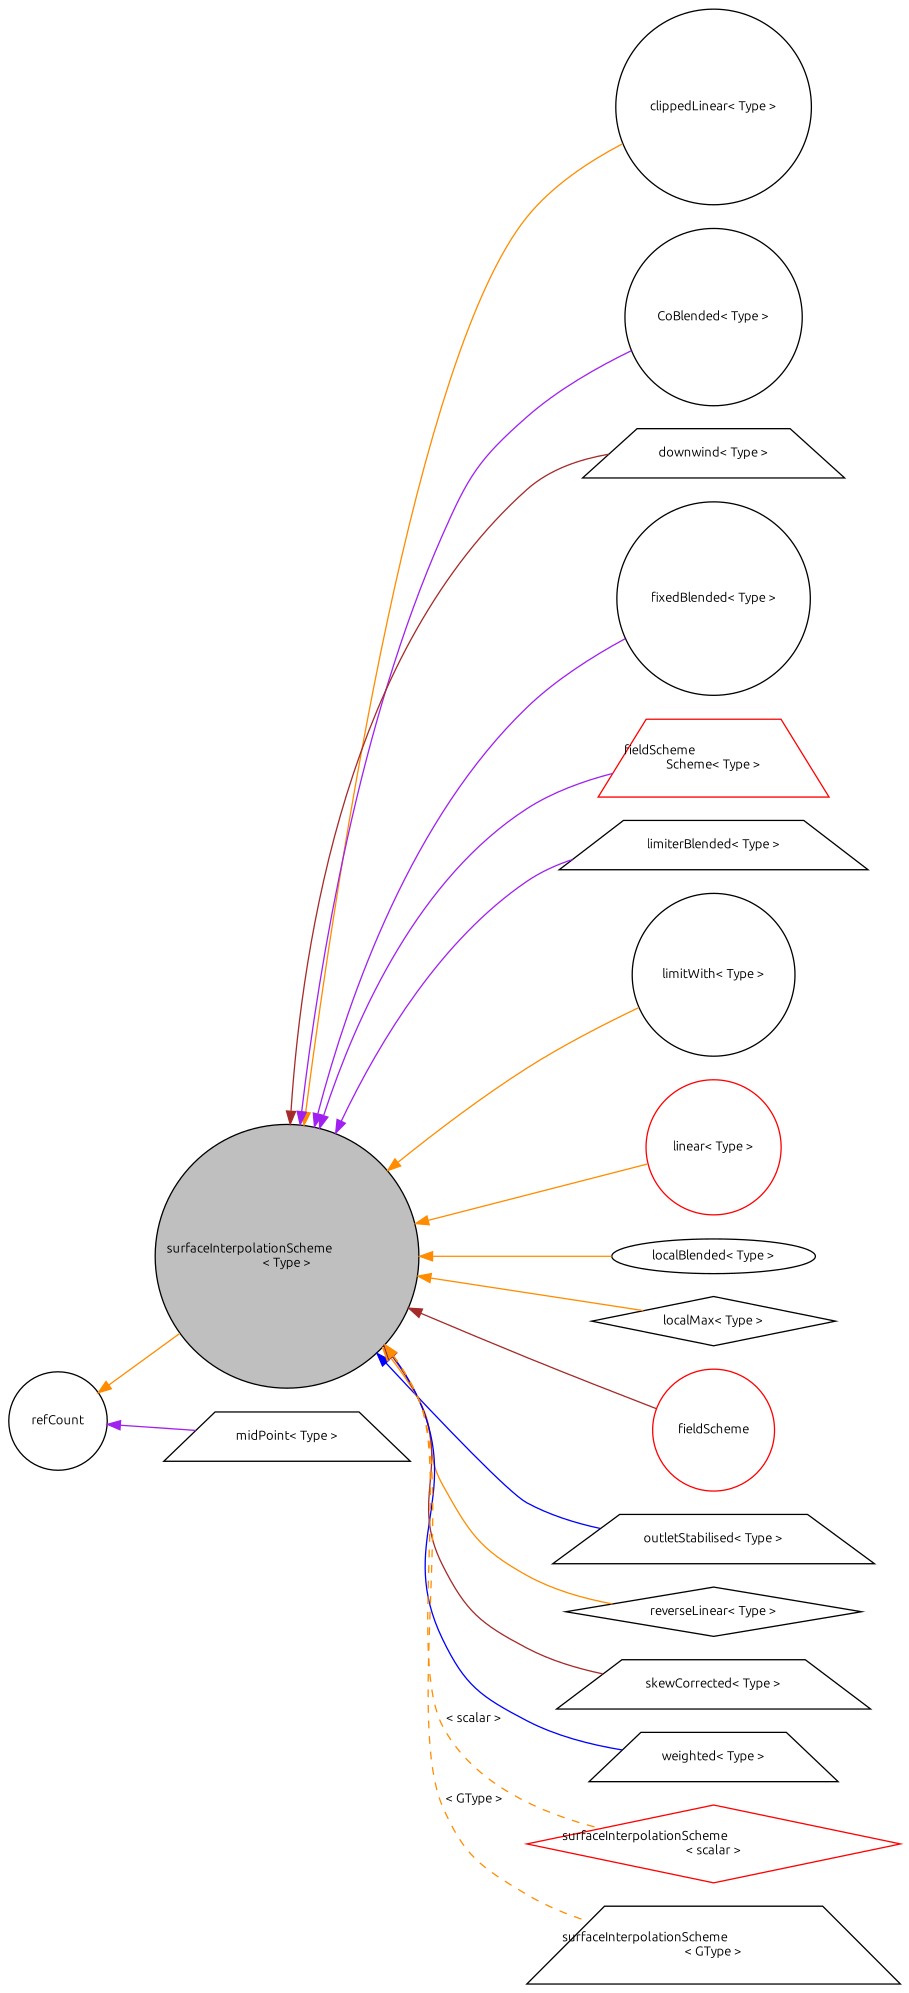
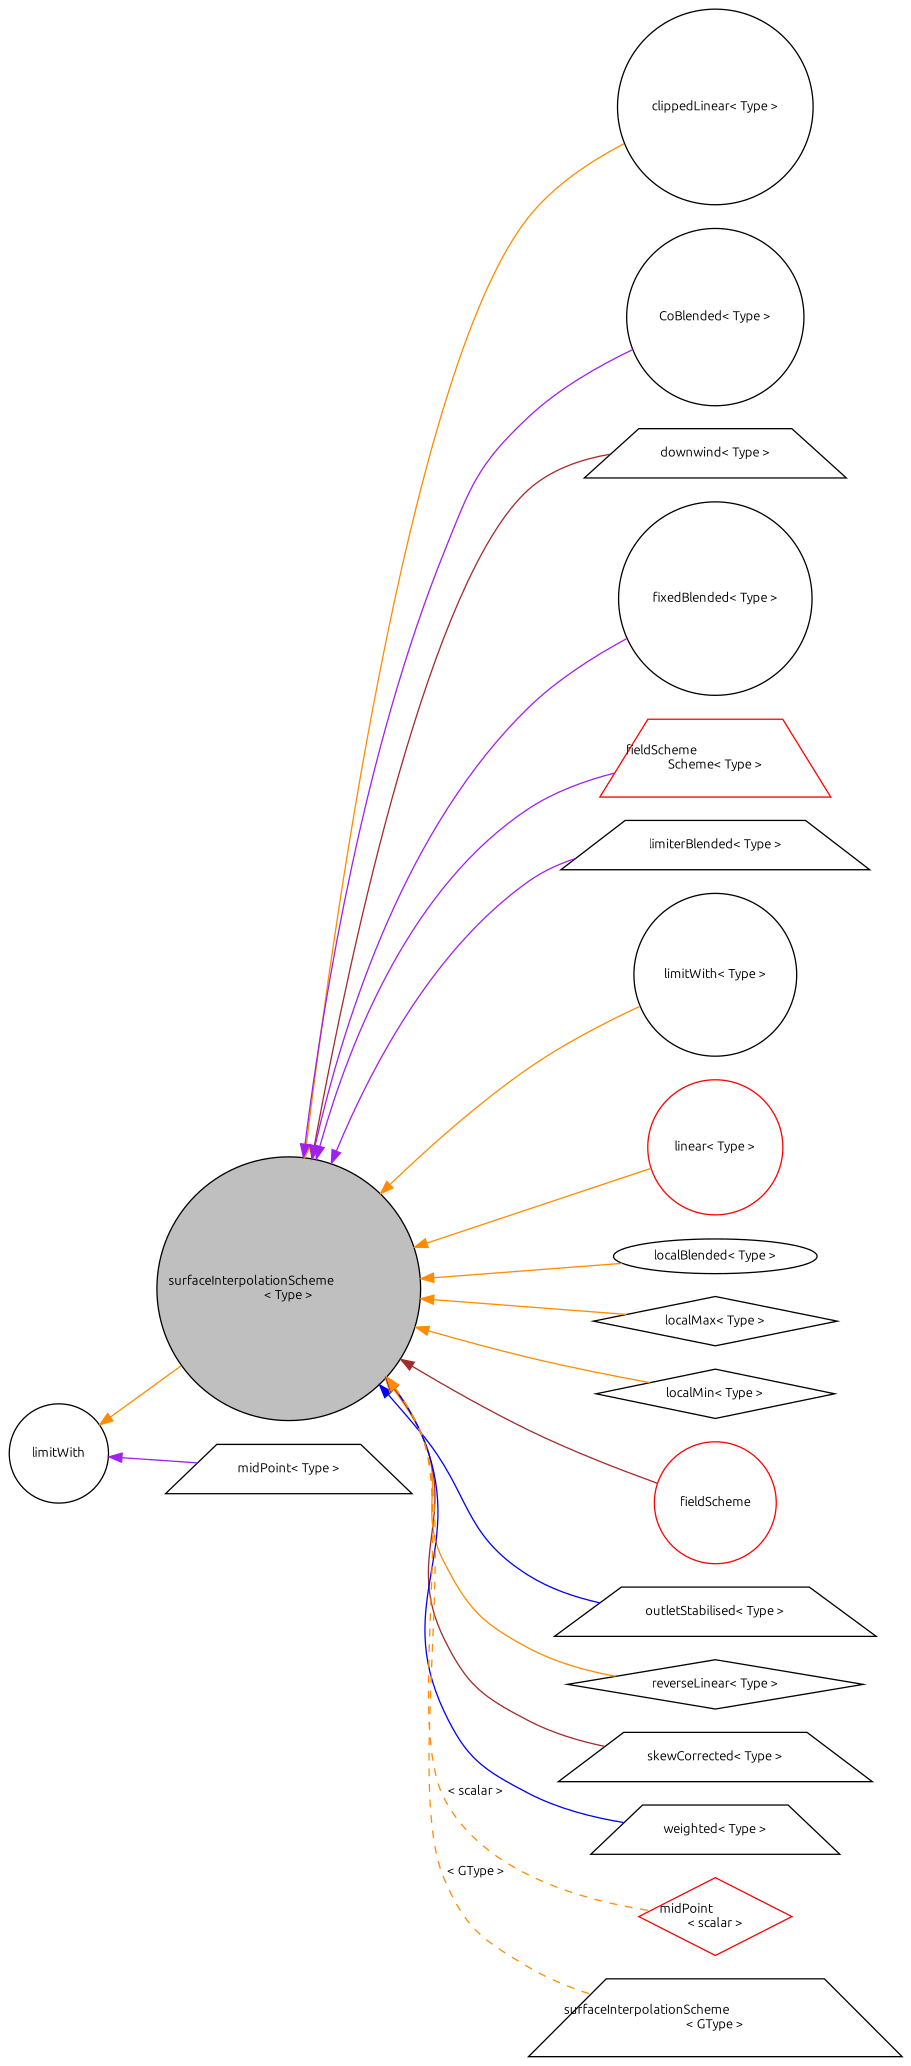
node "localMin< Type >": added
node "refCount": label "refCount" -> "limitWith"
node "surfaceInterpolationScheme < scalar >": label "surfaceInterpolationScheme < scalar >" -> "midPoint < scalar >"
